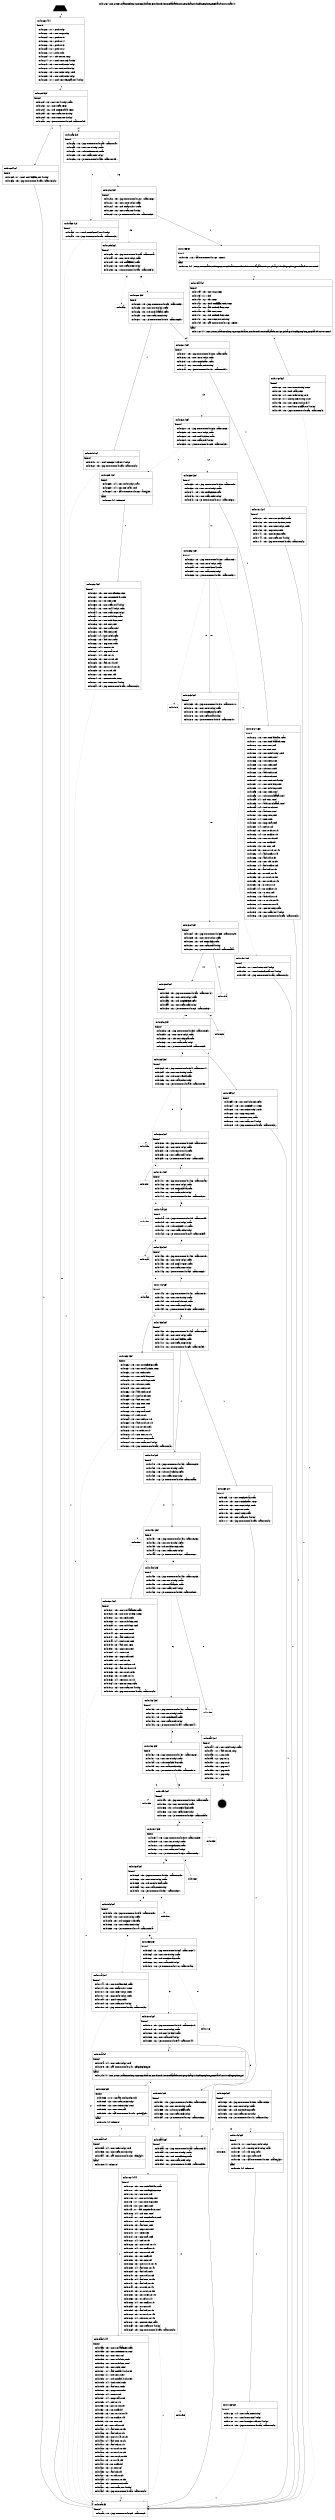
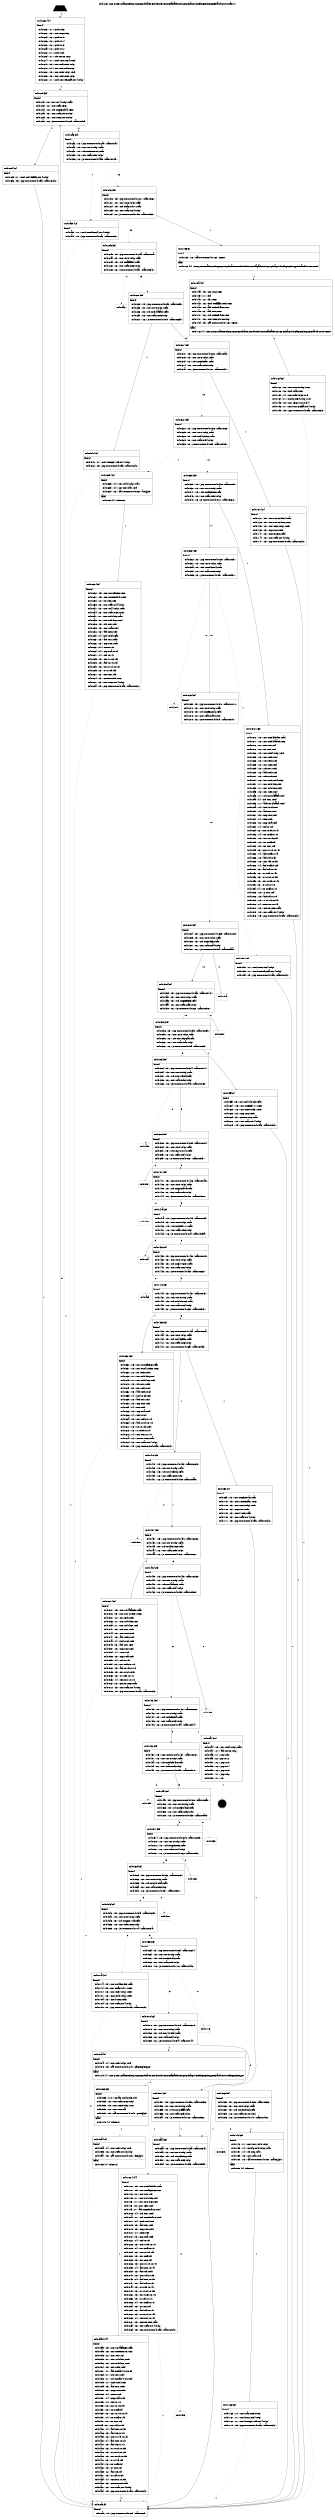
edge "0x4015c3 [25]" -> "0x4015dc": label " 10" -> " 0"
